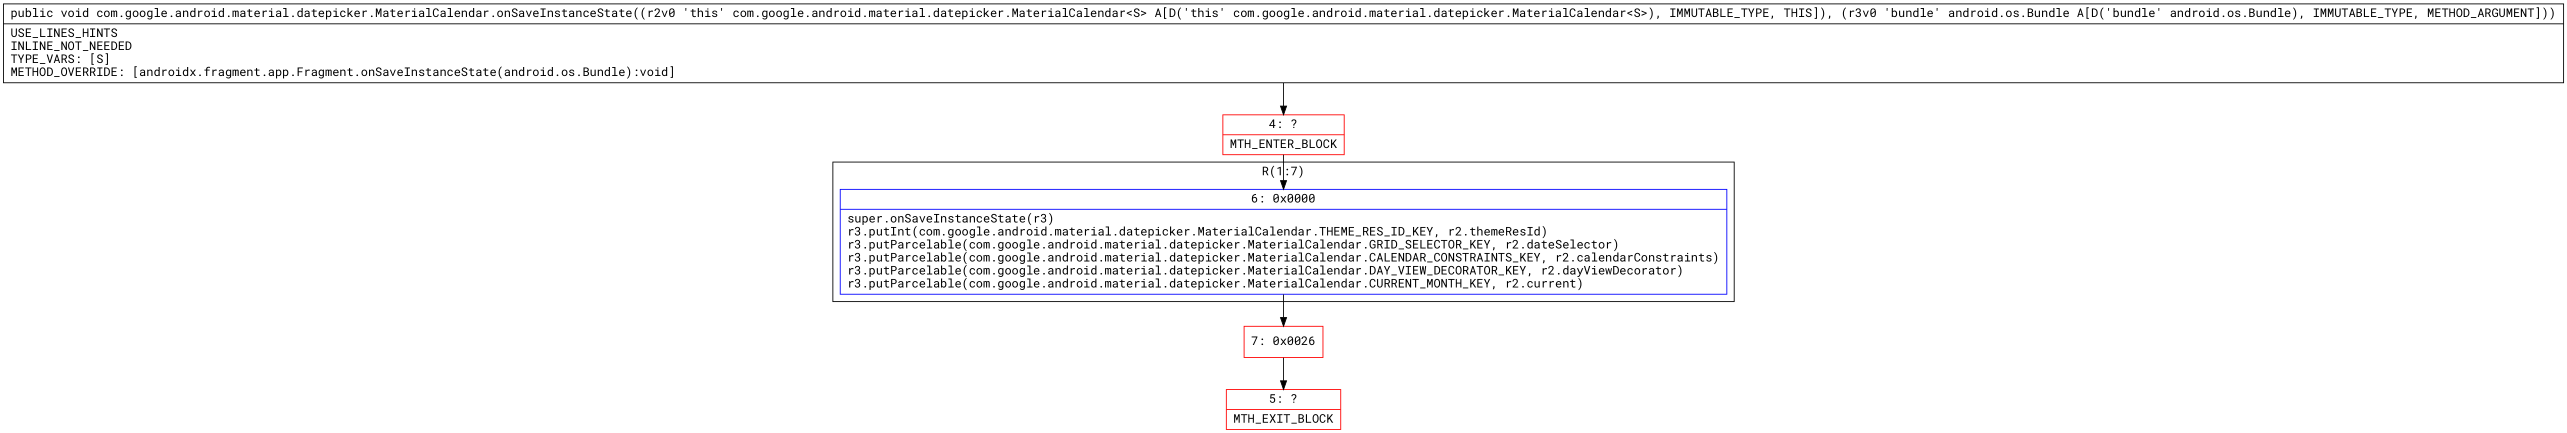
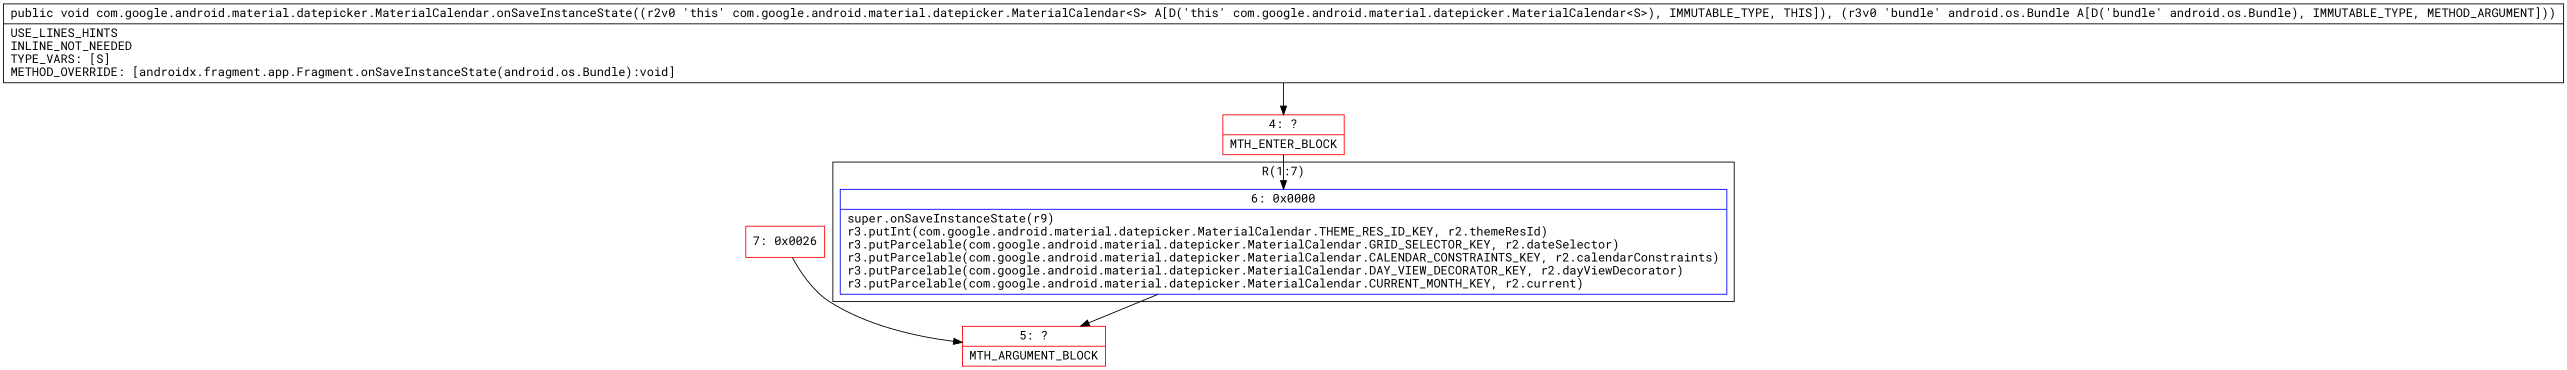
node "6: 0x0000": text "super.onSaveInstanceState(r3)" -> "super.onSaveInstanceState(r9)"
edge "6: 0x0000" -> "7: 0x0026": now "6: 0x0000" -> "5: ?"
node "5: ?": text "MTH_EXIT_BLOCK" -> "MTH_ARGUMENT_BLOCK"
